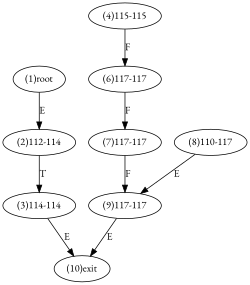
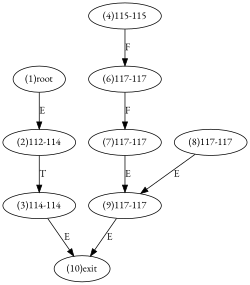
node "(8)110-117": label "(8)110-117" -> "(8)117-117"
edge "(7)117-117" -> "(9)117-117": label "F" -> "E"
